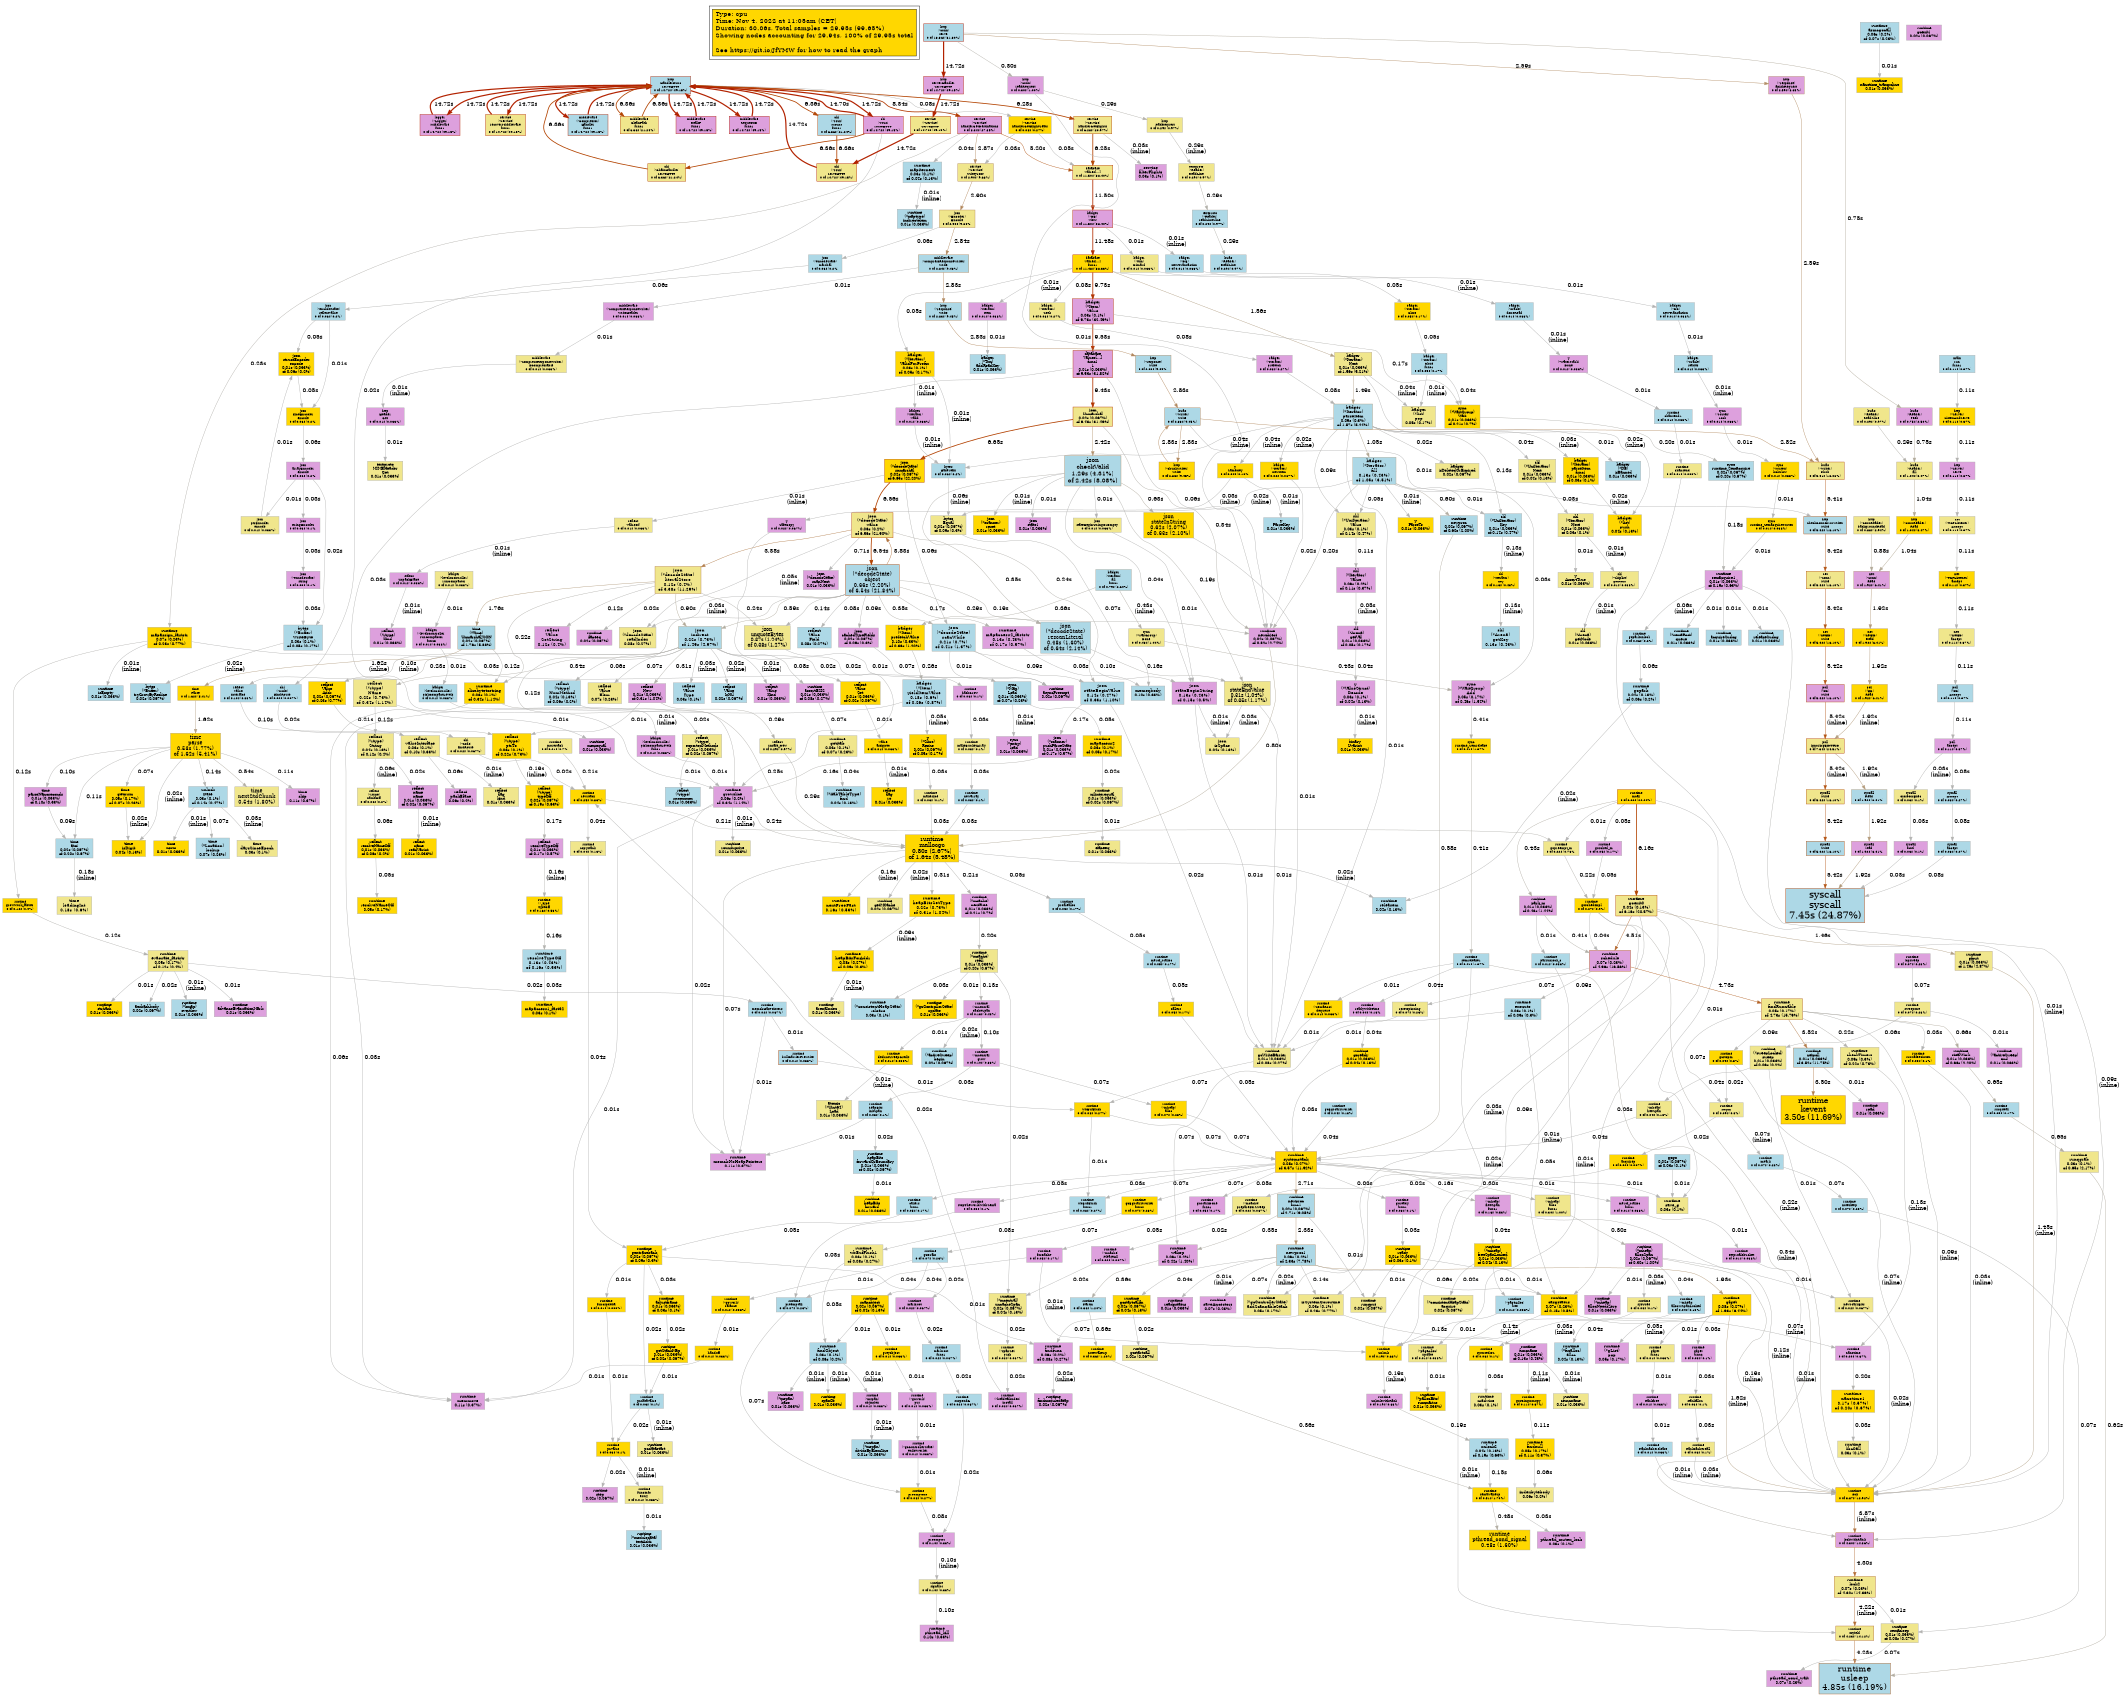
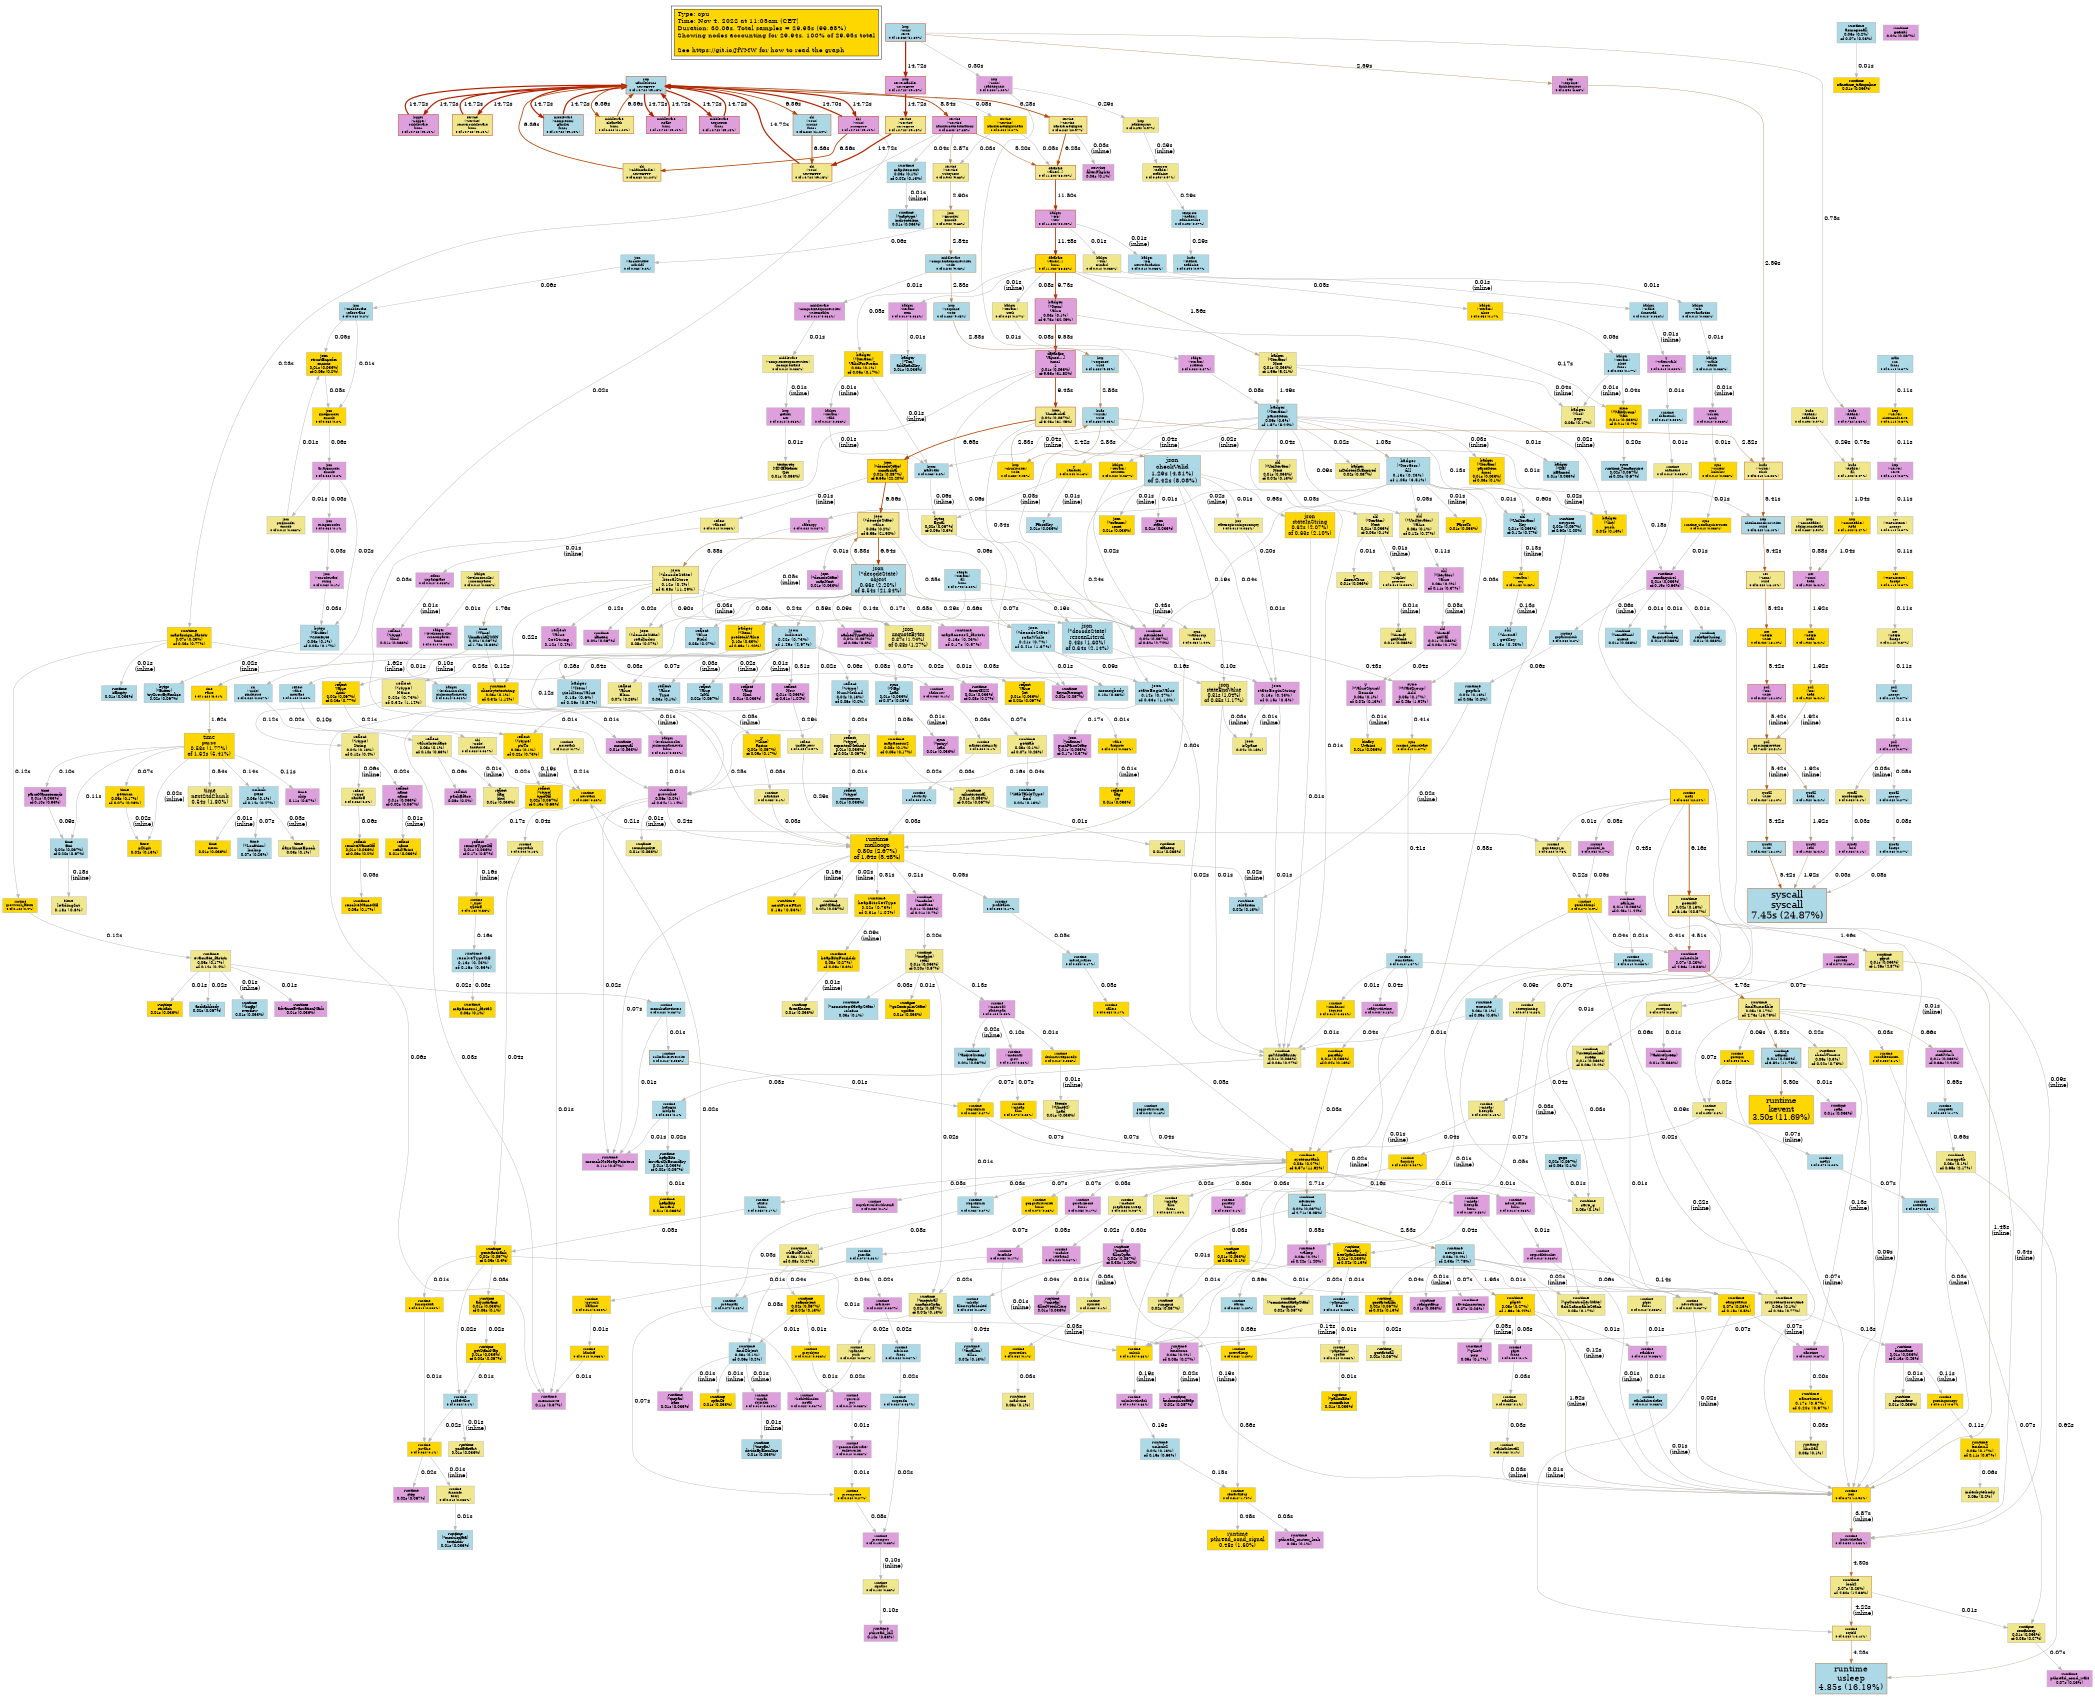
edge "json (*decodeState) value 0.06s (0.2%) of 6.56s (21.90%)" -> "json (*decodeState) scanNext 0.01s (0.033%)": label " 0.71s" -> " 0.01s"
edge "runtime gfget 0.08s (0.27%) of 1.93s (6.44%)" -> "runtime gfget func1 0 of 0.01s (0.033%)": now "runtime gfget 0.08s (0.27%) of 1.93s (6.44%)" -> "runtime stackfree 0 of 0.01s (0.033%)"
